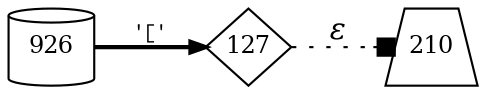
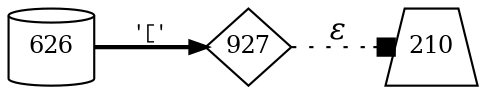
node "926": label "926" -> "626"
node "127": label "127" -> "927"
